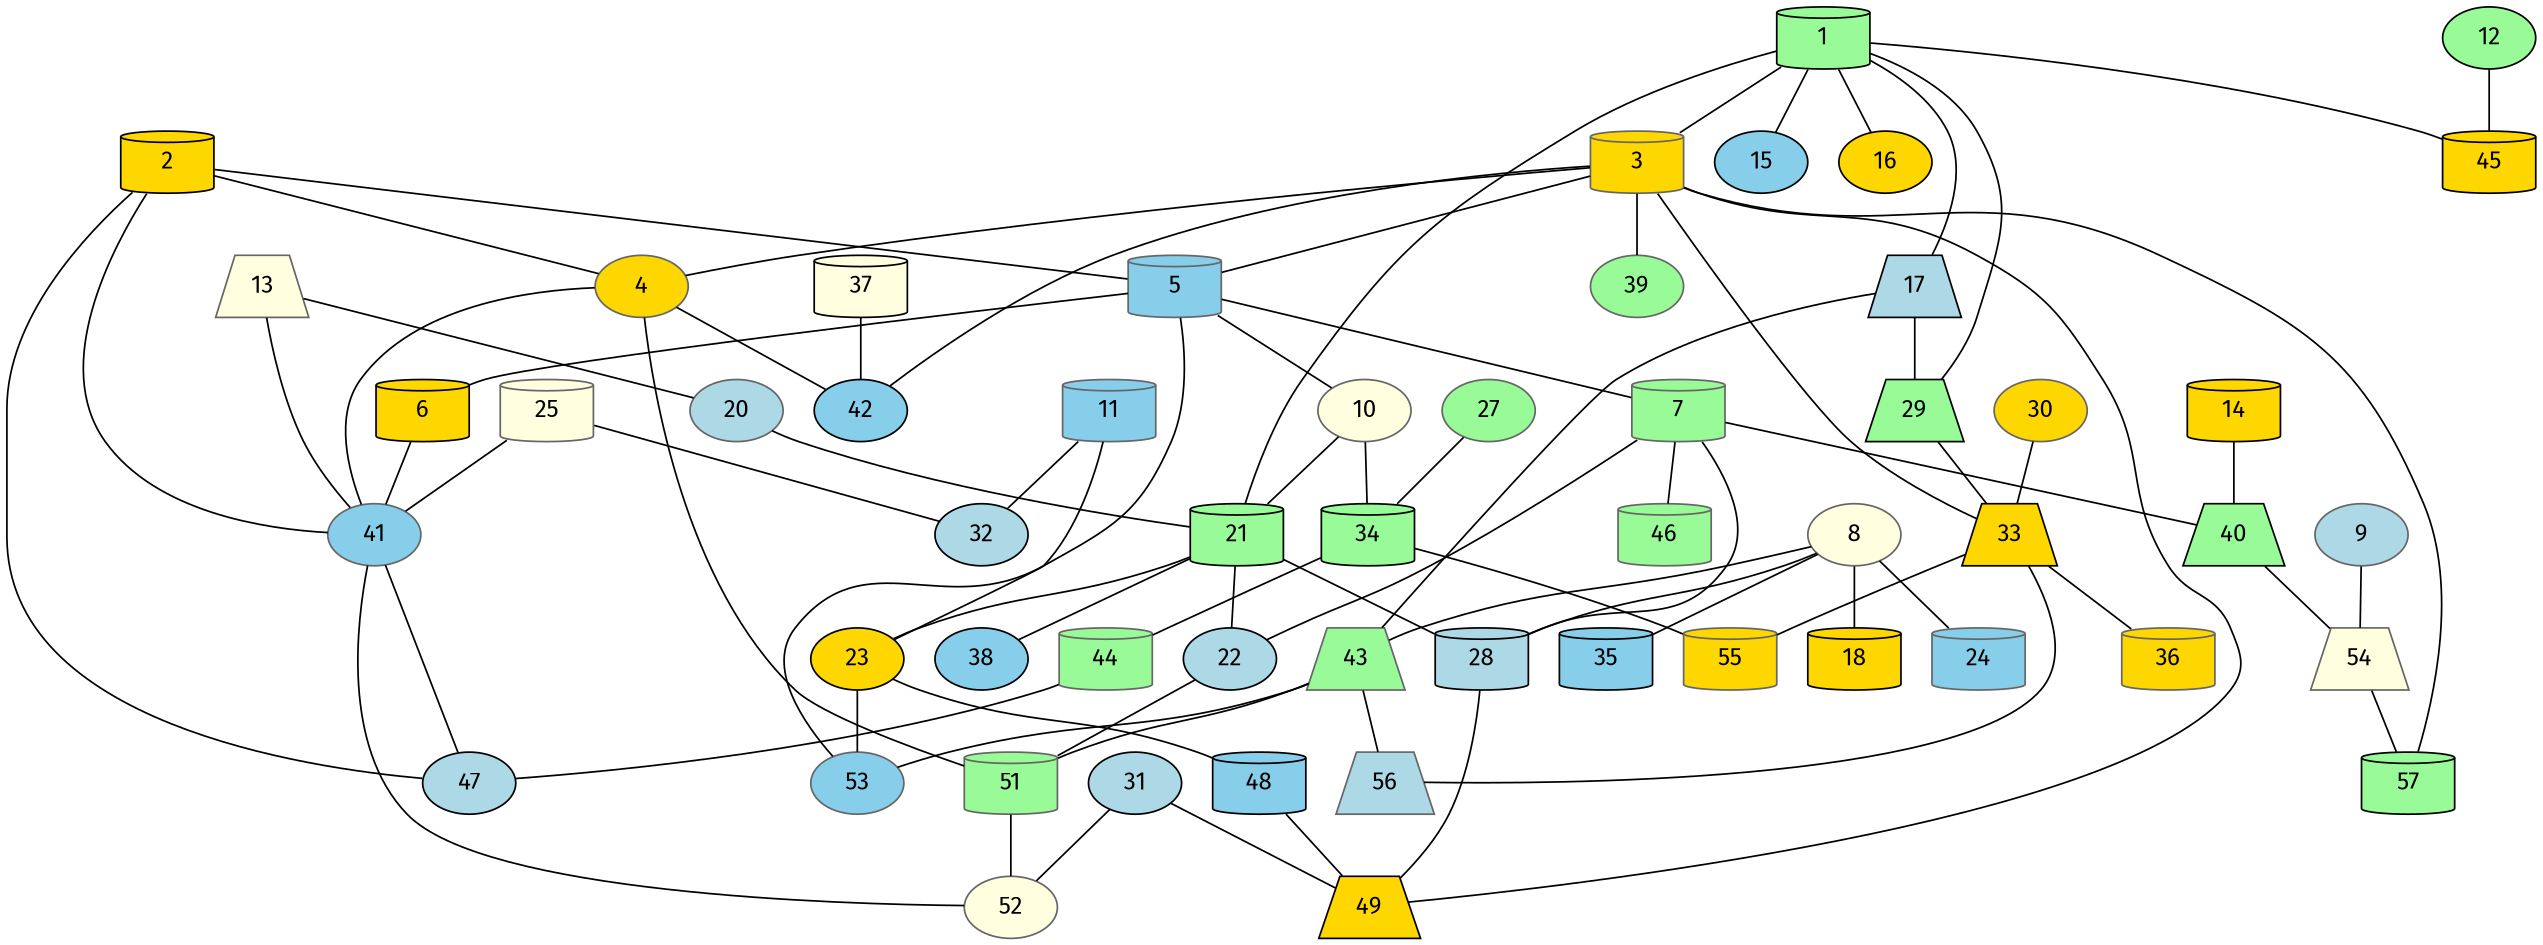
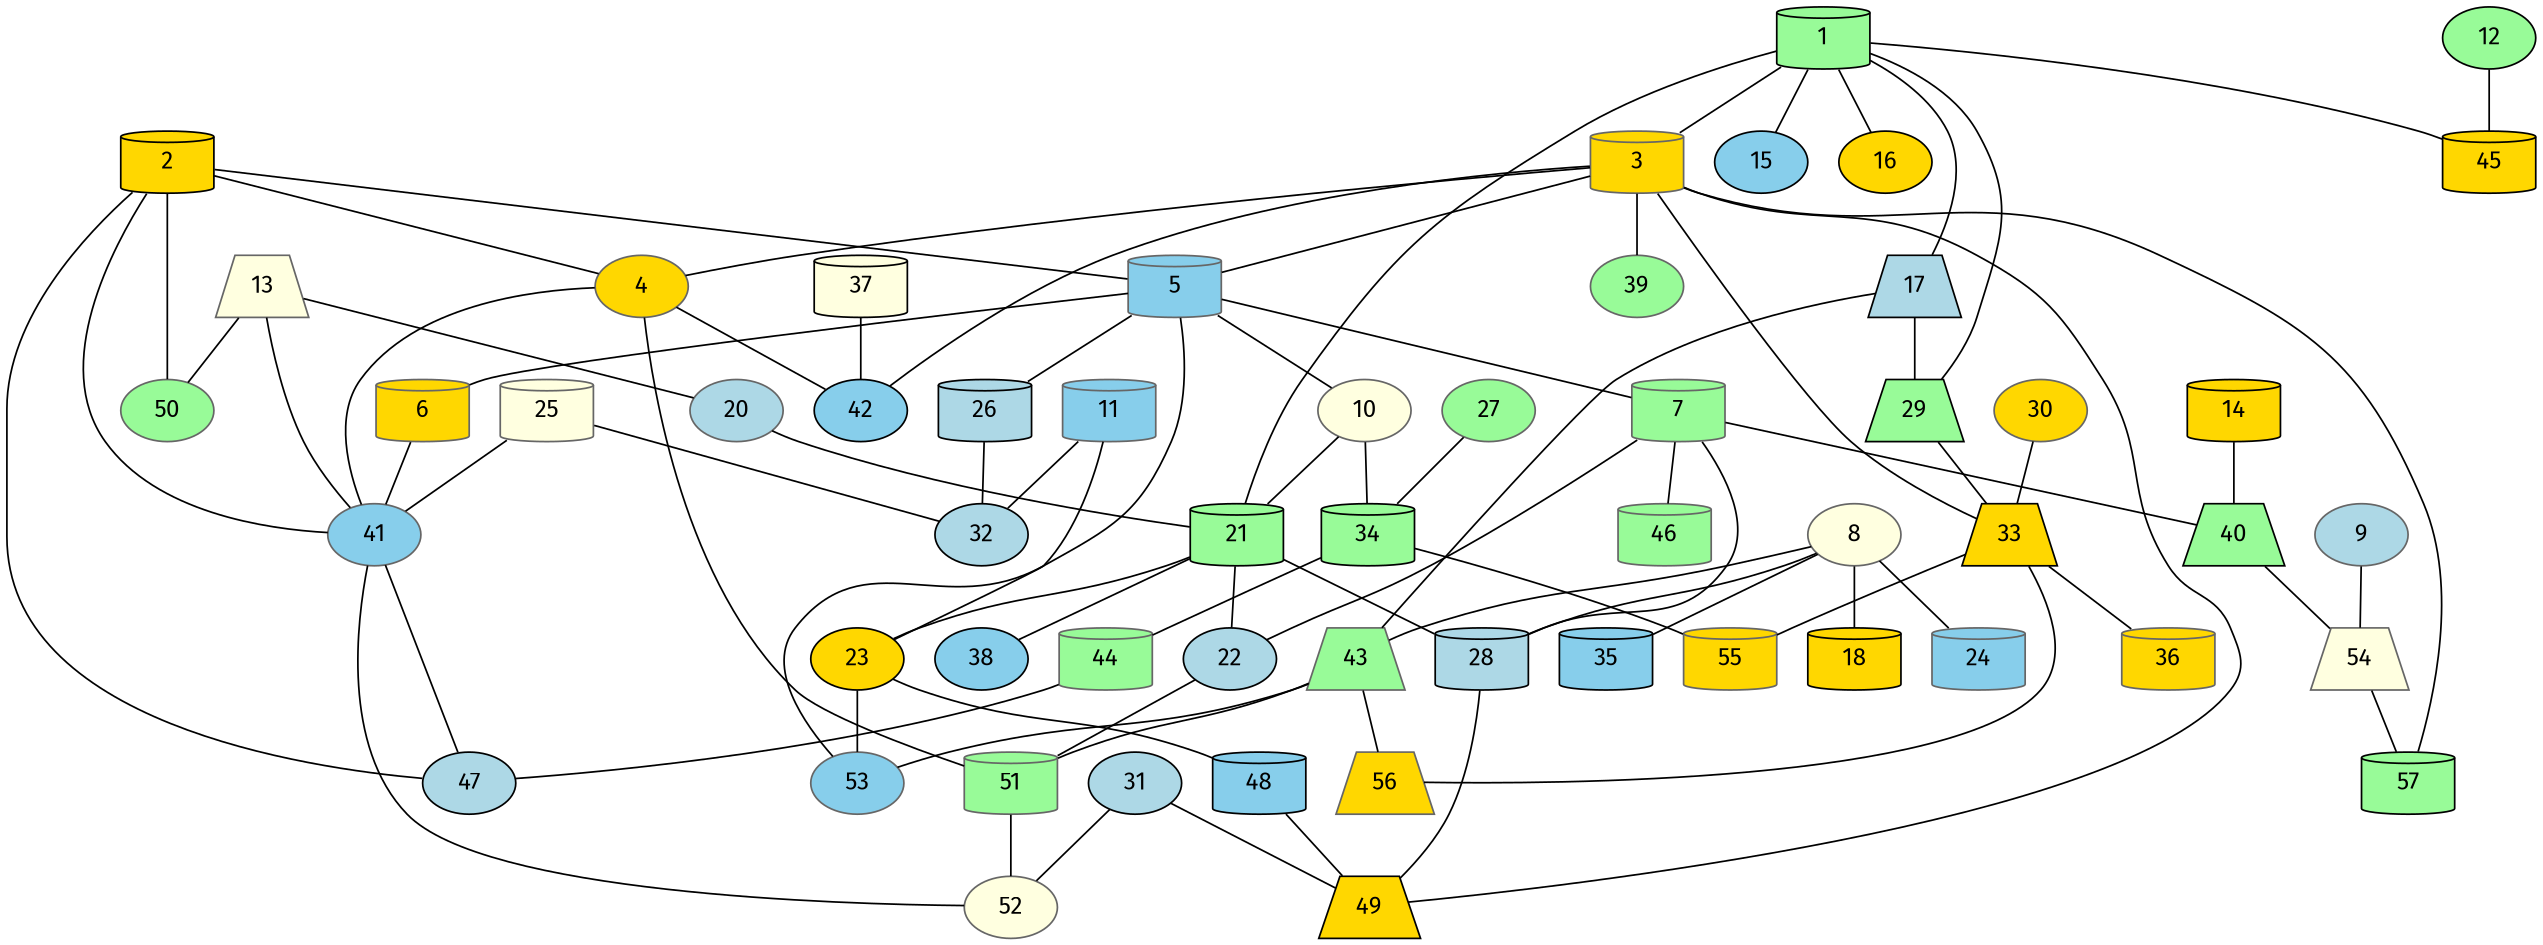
node "50": added
node "6": color black -> gray40
node "26": added
node "56": fillcolor lightblue -> gold
